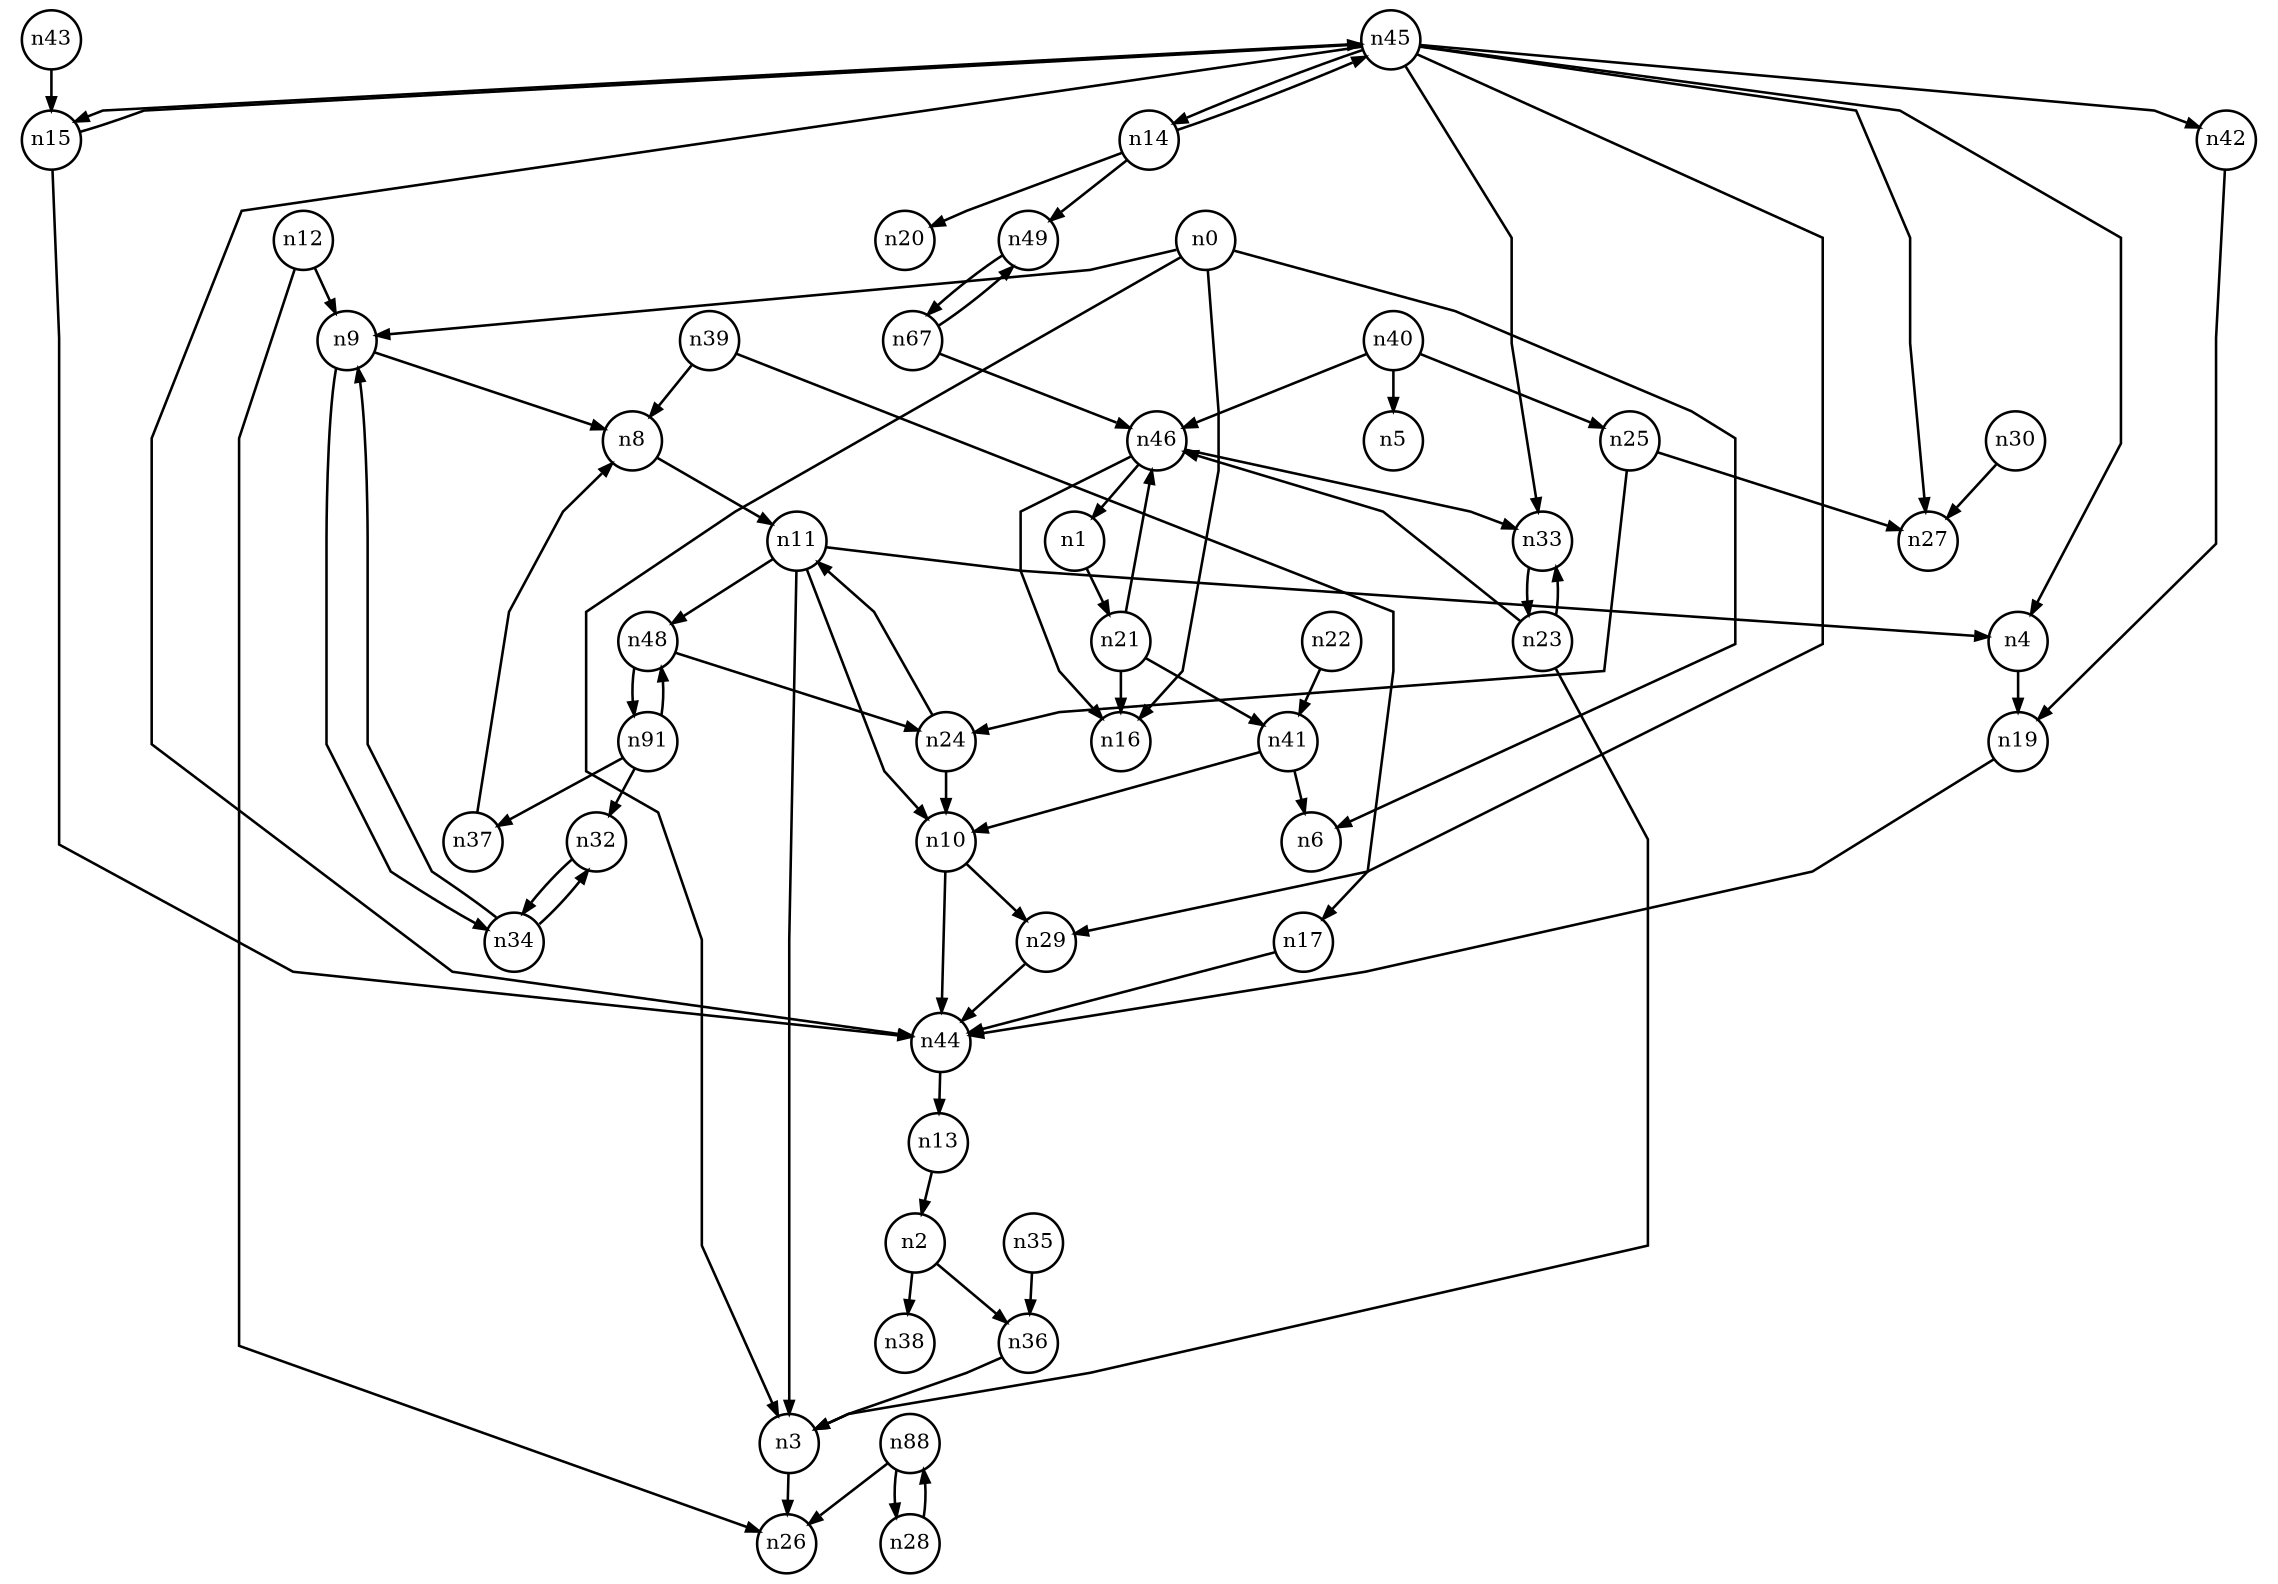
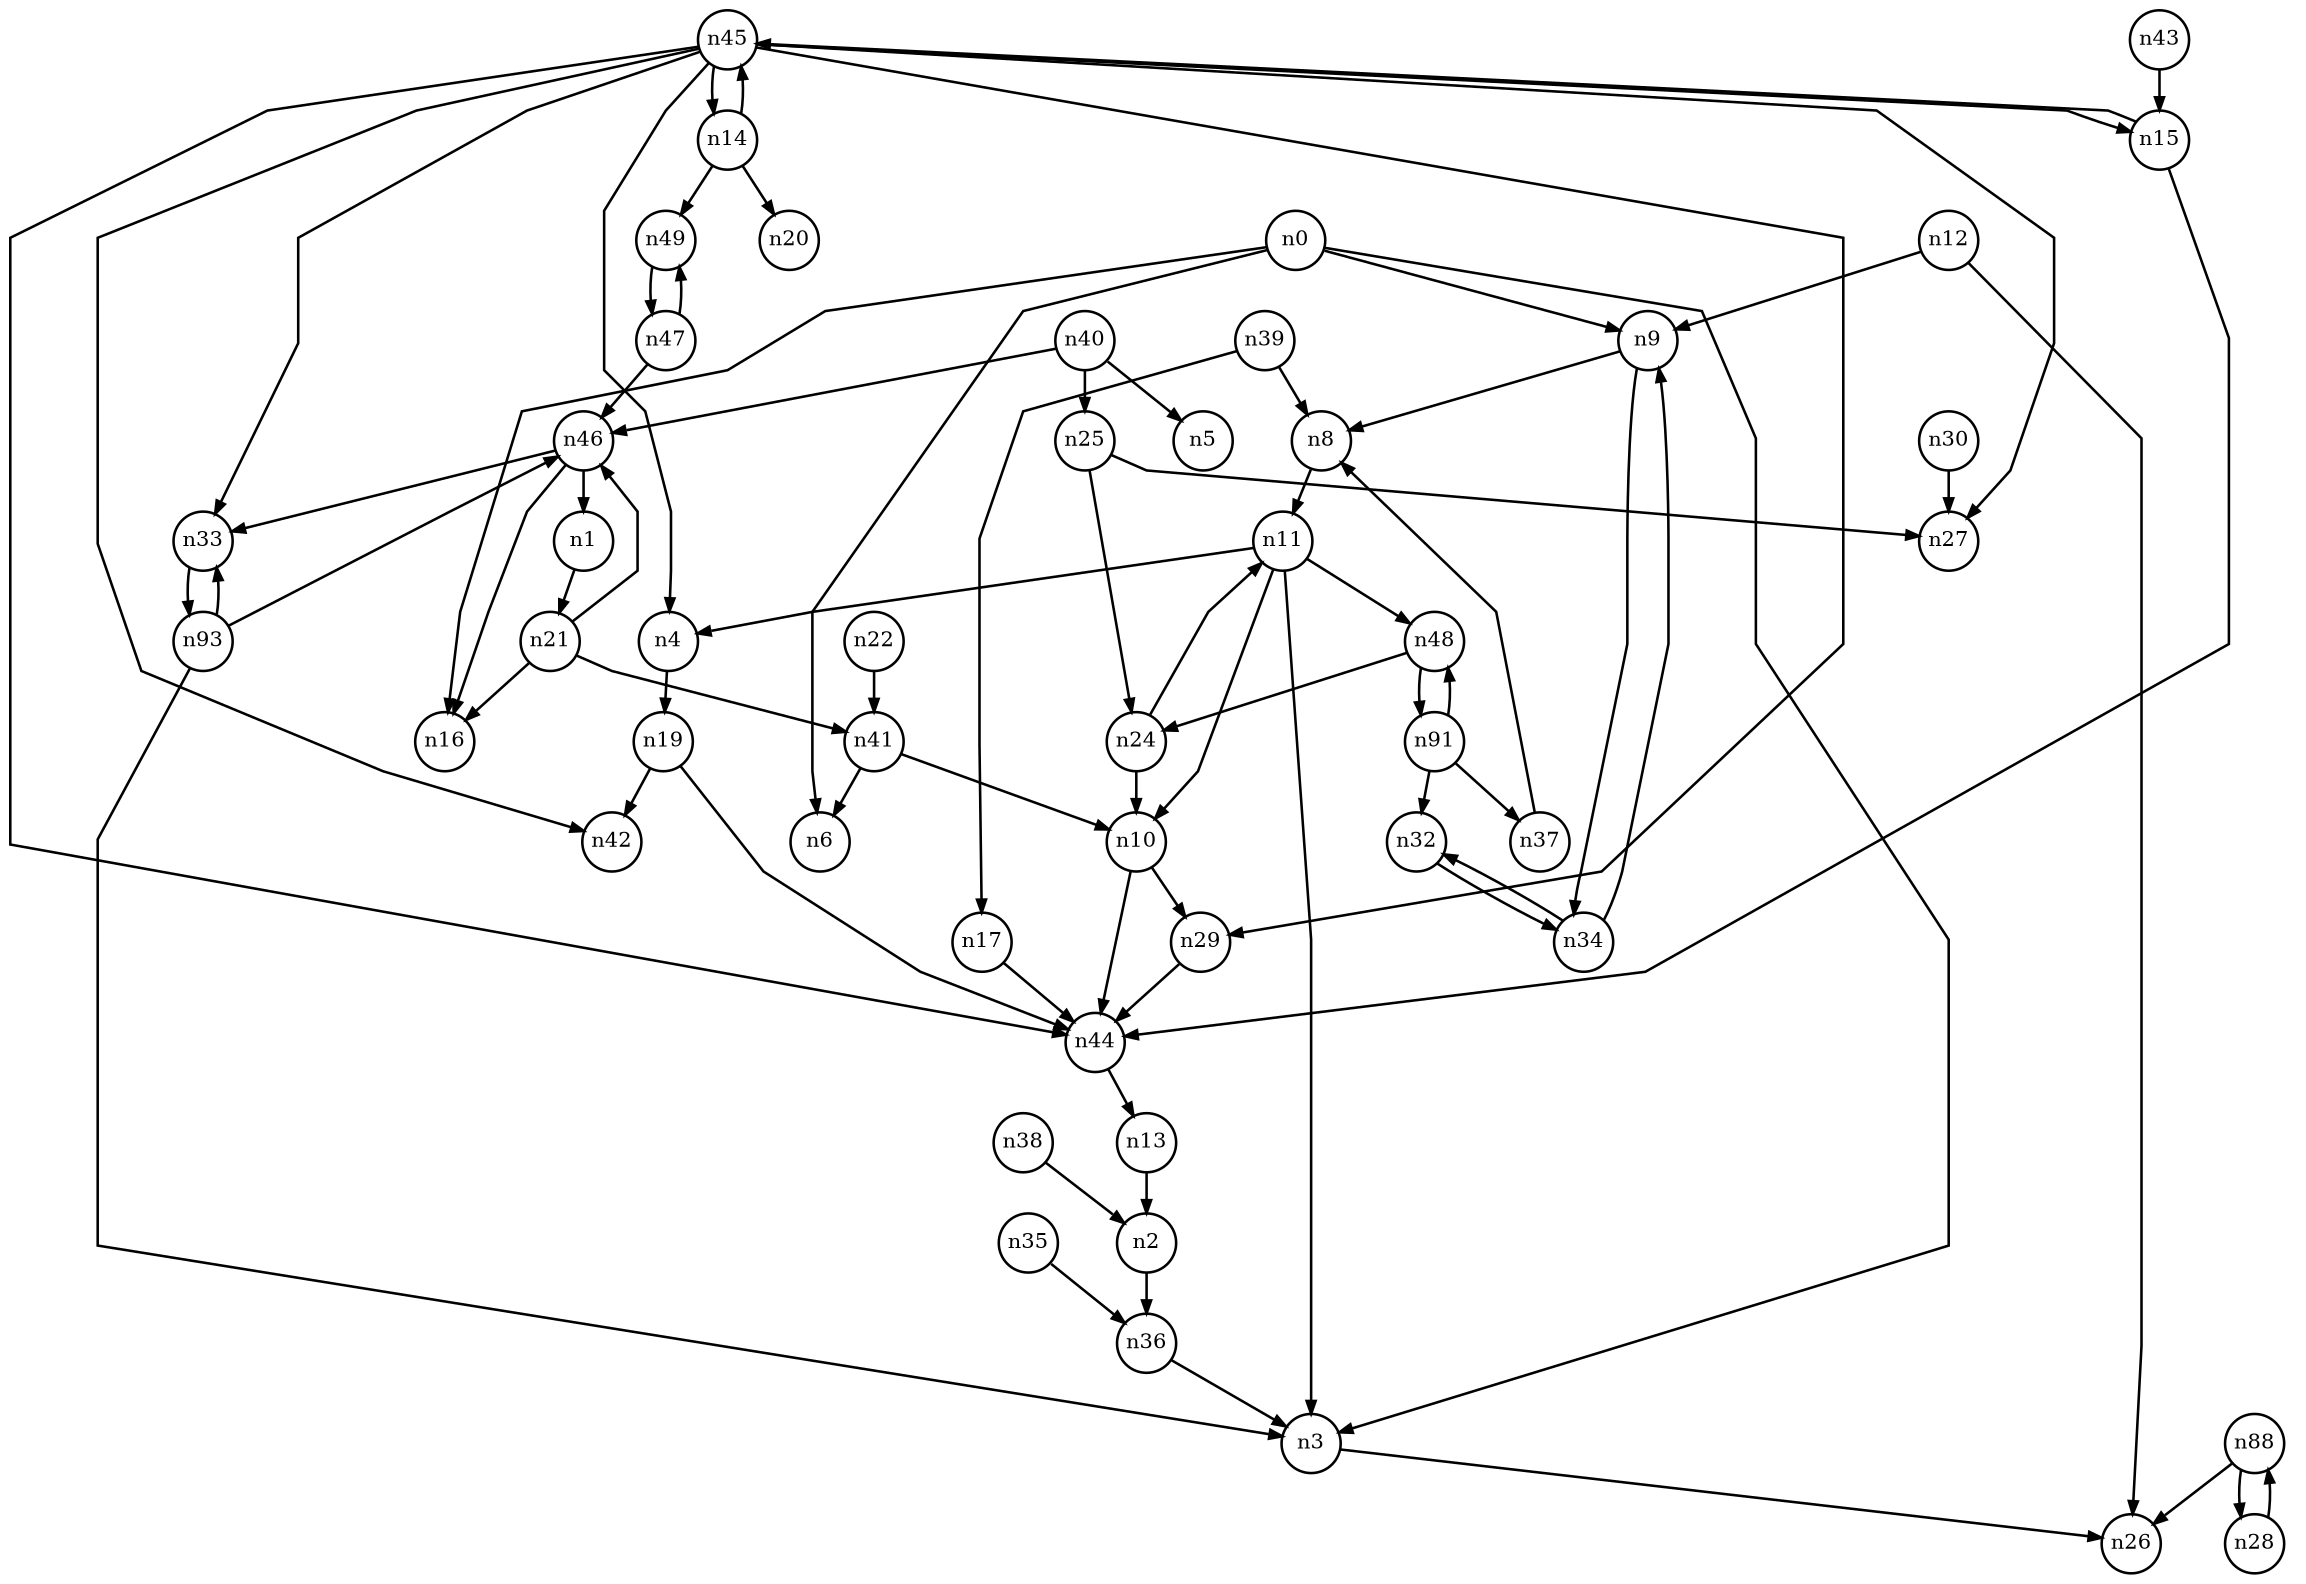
node "n67": label "n67" -> "n47"
edge "n42" -> "n19": reversed
node "n23": label "n23" -> "n93"
edge "n2" -> "n38": reversed
